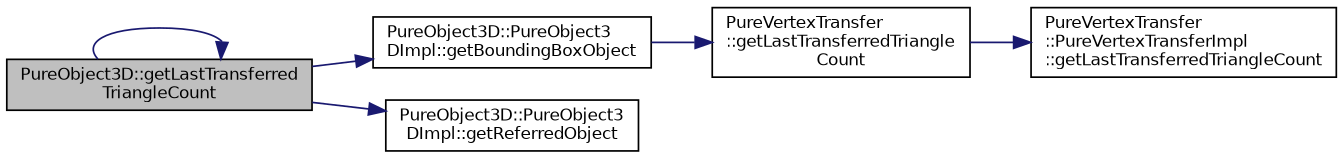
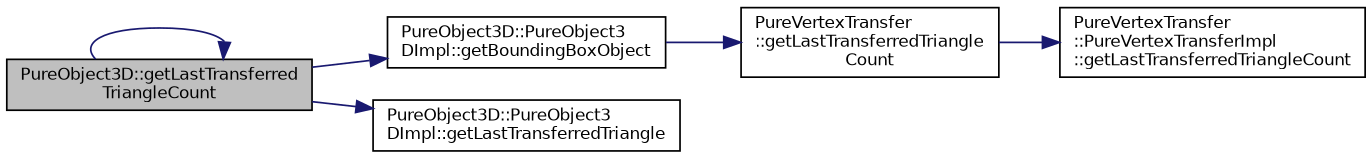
node "PureObject3D::PureObject3 DImpl::getReferredObject": label "PureObject3D::PureObject3 DImpl::getReferredObject" -> "PureObject3D::PureObject3 DImpl::getLastTransferredTriangle"
